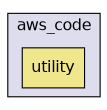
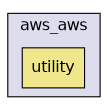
cluster "aws_code": label "aws_code" -> "aws_aws"
